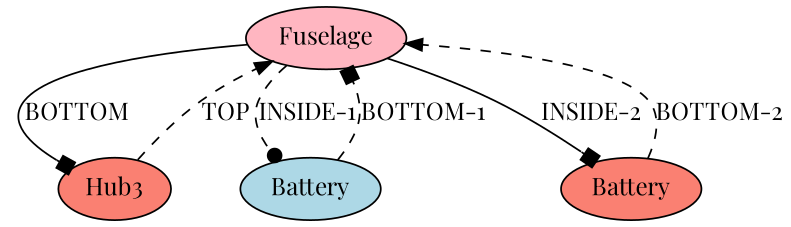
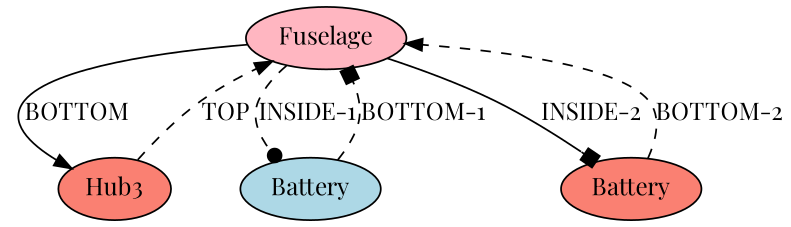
edge "Fuselage" -> "Hub3": arrowhead box -> normal
